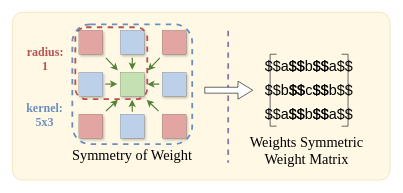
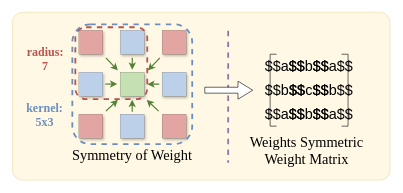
node "radius: 1": label "radius: 1" -> "radius: 7"
